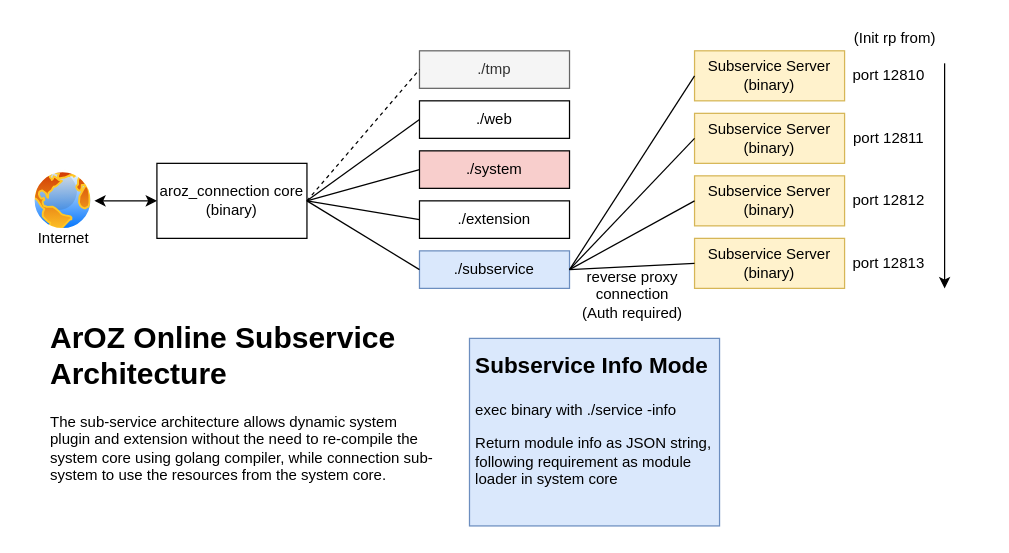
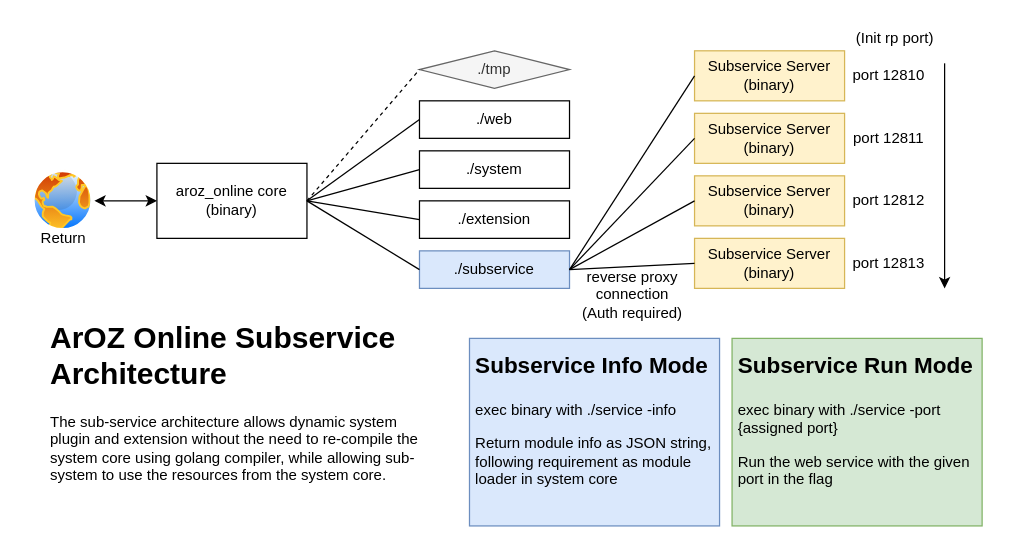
node "(Init rp from)": label "(Init rp from)" -> "(Init rp port)"
node "./tmp": shape rectangle -> diamond
node "./system": fillcolor #f8cecc -> #ffffff
node "aroz_connection core (binary)": label "aroz_connection core (binary)" -> "aroz_online core (binary)"
node "Internet": label "Internet" -> "Return"
node "ArOZ Online Subservice ArchitectureThe sub-service architecture allows dynamic system plugin and extension without the need to re-compile the system core using golang compiler, while connection sub-system to use the resources from the system core.": label "ArOZ Online Subservice ArchitectureThe sub-service architecture allows dynamic system plugin and extension without the need to re-compile the system core using golang compiler, while connection sub-system to use the resources from the system core." -> "ArOZ Online Subservice ArchitectureThe sub-service architecture allows dynamic system plugin and extension without the need to re-compile the system core using golang compiler, while allowing sub-system to use the resources from the system core."
node "Subservice Run Modeexec binary with ./service -port {assigned port} Run the web service with the given port in the flag": added
